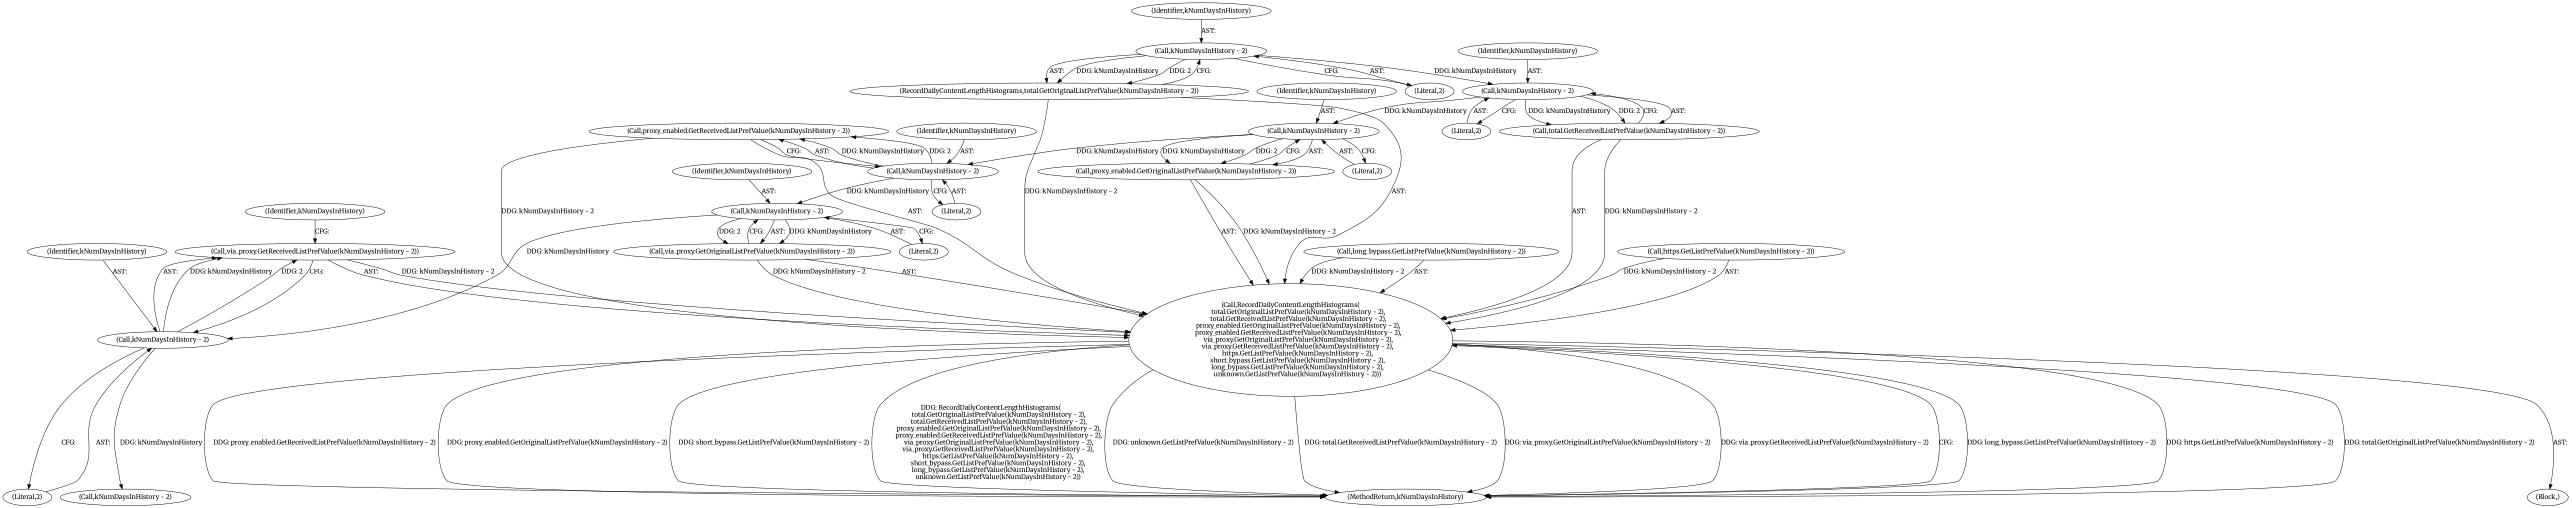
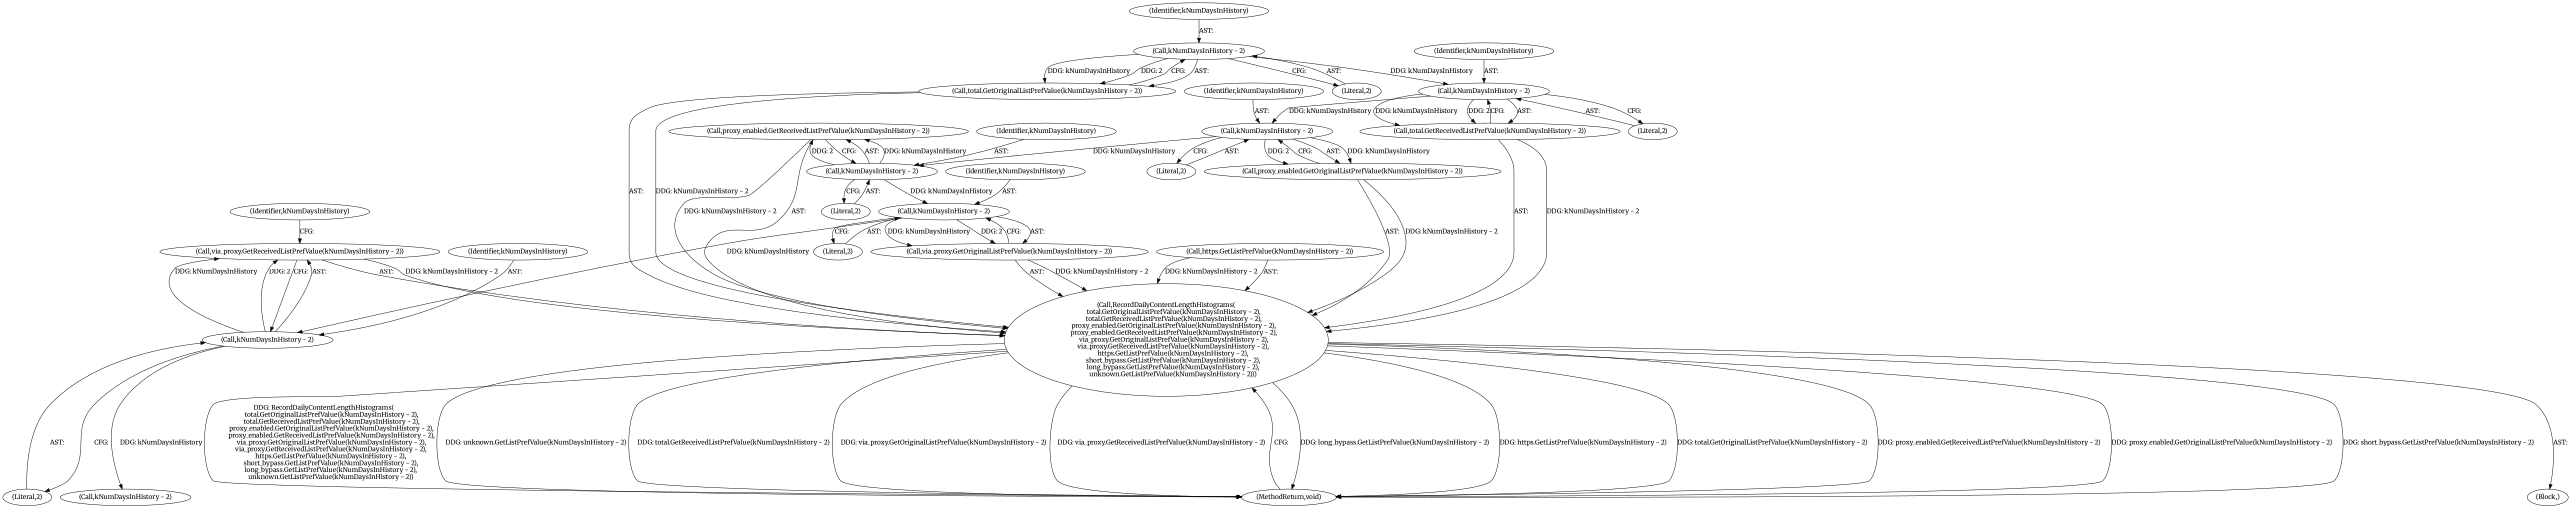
node "(RecordDailyContentLengthHistograms,total.GetOriginalListPrefValue(kNumDaysInHistory - 2))": label "(RecordDailyContentLengthHistograms,total.GetOriginalListPrefValue(kNumDaysInHistory - 2))" -> "(Call,total.GetOriginalListPrefValue(kNumDaysInHistory - 2))"
node "(Call,long_bypass.GetListPrefValue(kNumDaysInHistory - 2))": removed
node "(MethodReturn,kNumDaysInHistory)": label "(MethodReturn,kNumDaysInHistory)" -> "(MethodReturn,void)"
